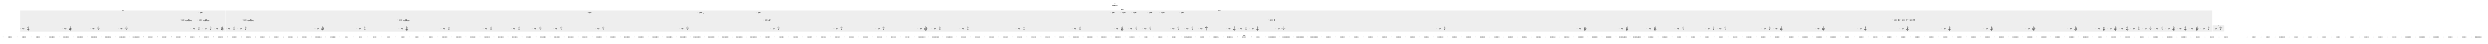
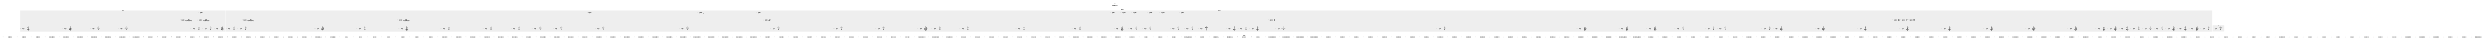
node "sci-libs/geos-3.8.0": added
